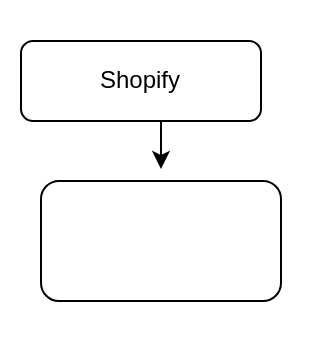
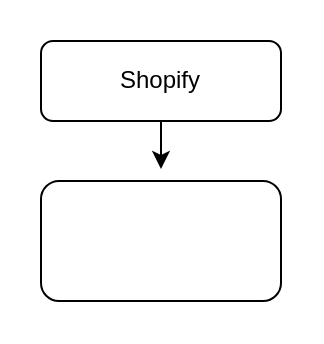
node "Shopify": moved (141, 81) -> (161, 81)
